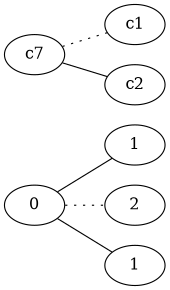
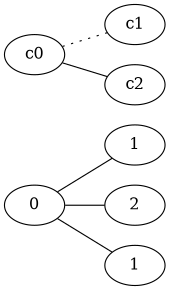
node "c7": label "c7" -> "c0"
edge "0" -- "2": style dotted -> solid
